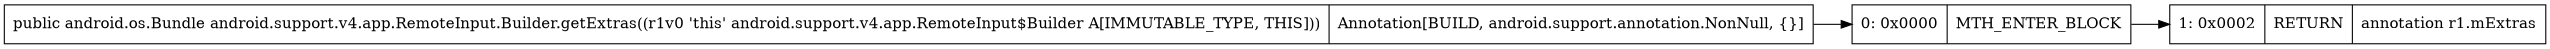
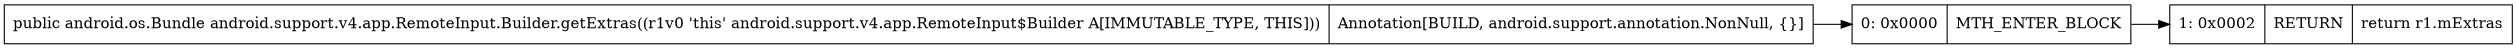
node "1: 0x0002": text "annotation r1.mExtras" -> "return r1.mExtras"
